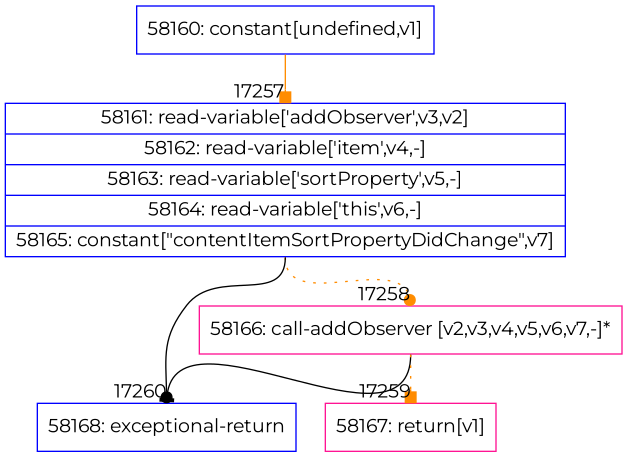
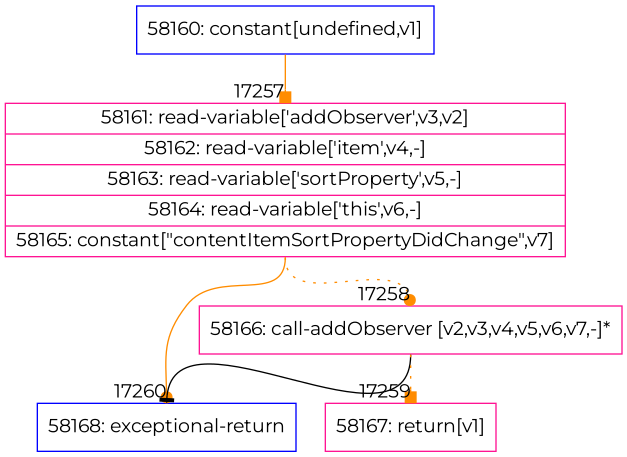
node "58161: read-variable['addObserver',v3,v2]": color blue -> deeppink
edge "58161: read-variable['addObserver',v3,v2]" -> "58168: exceptional-return": color black -> darkorange
